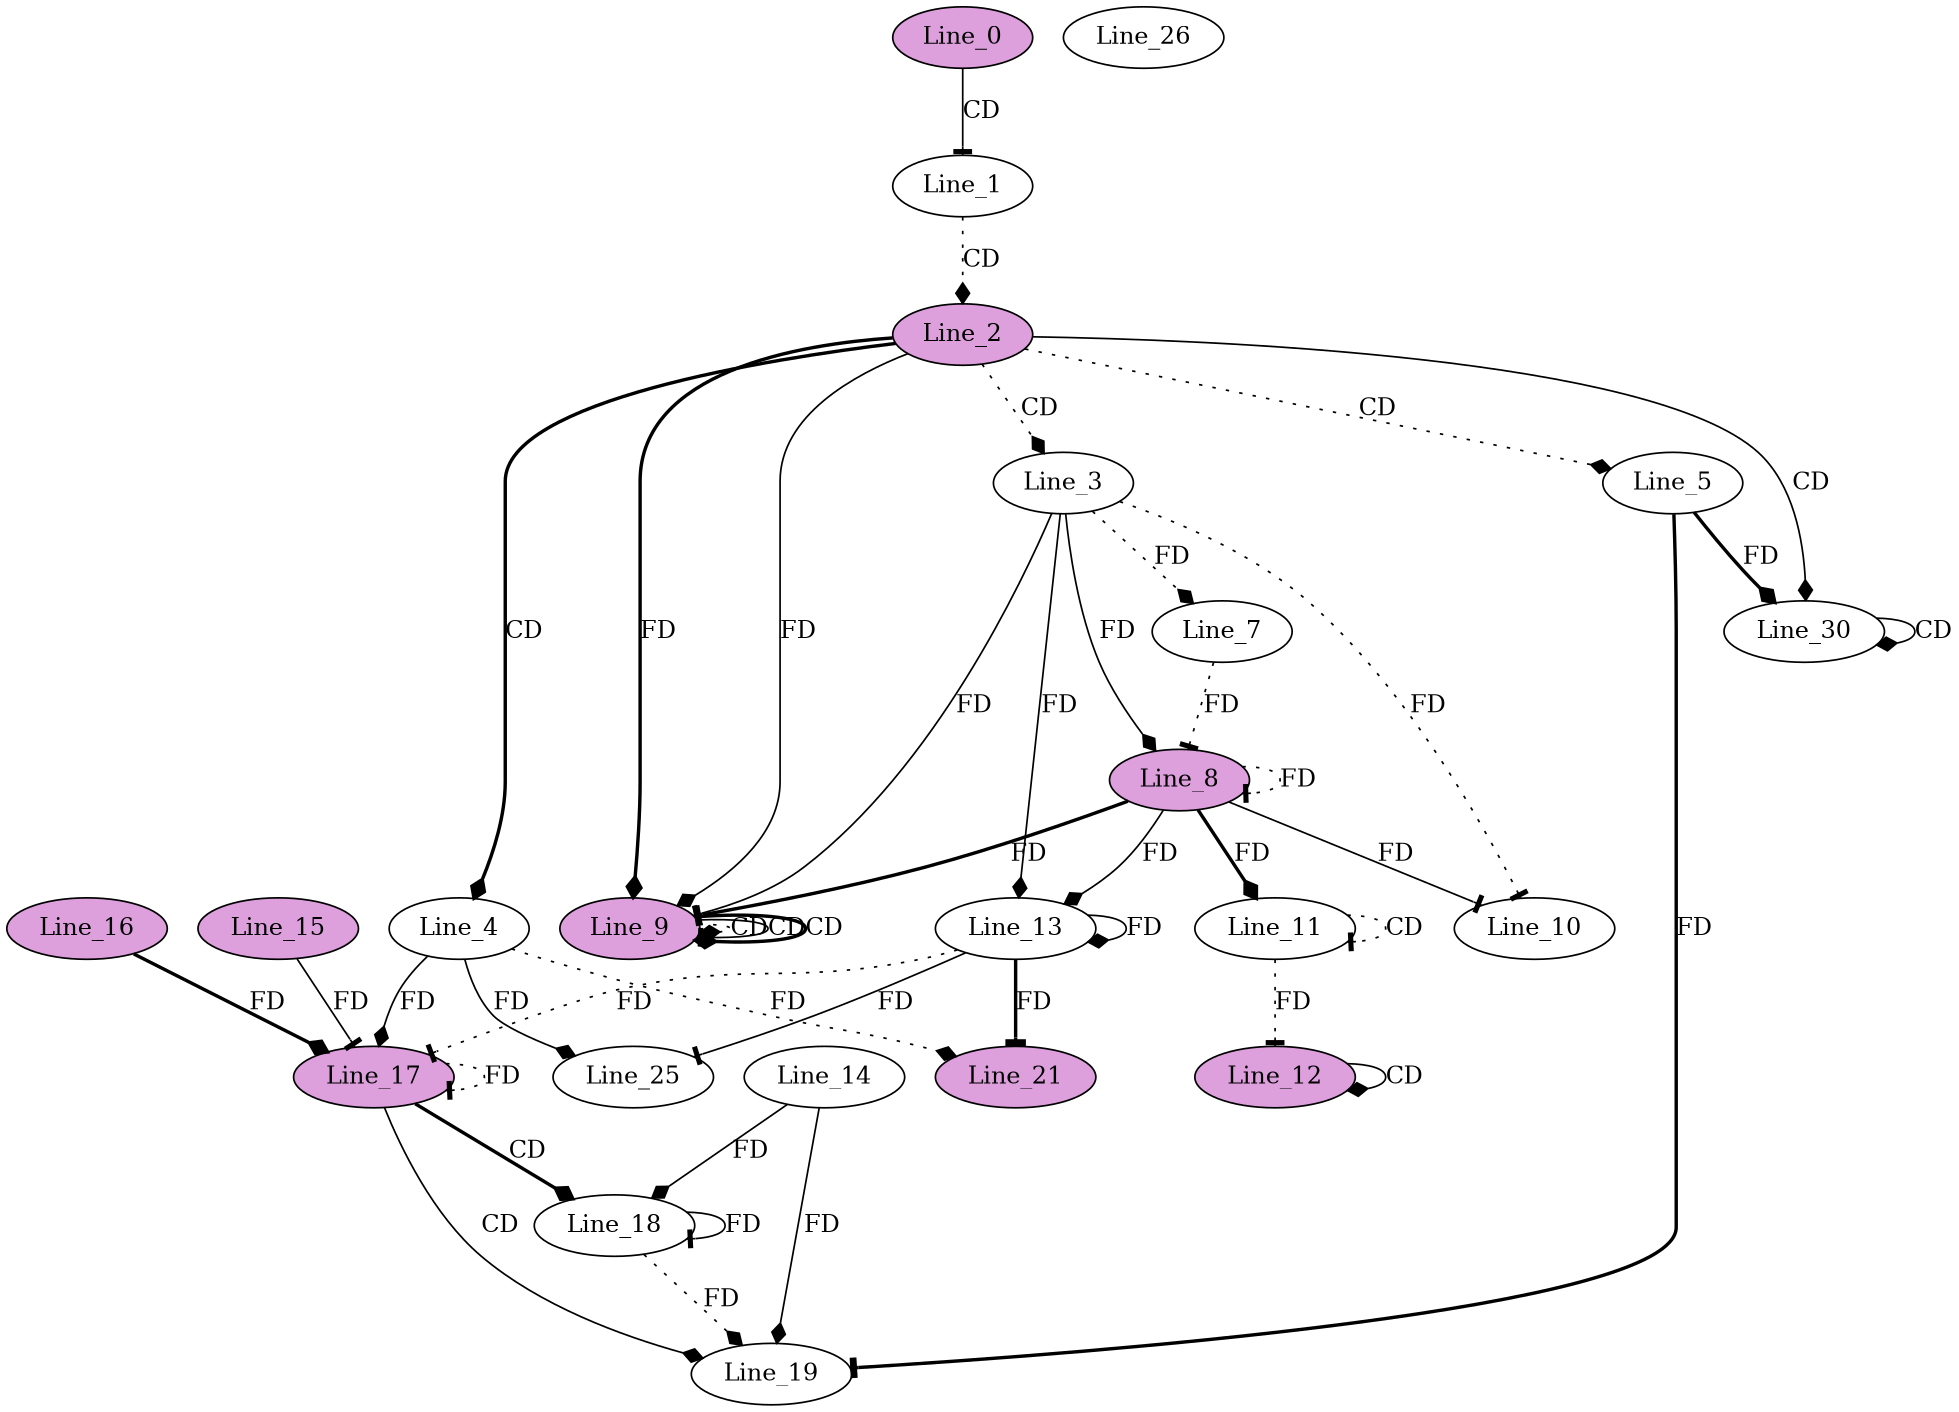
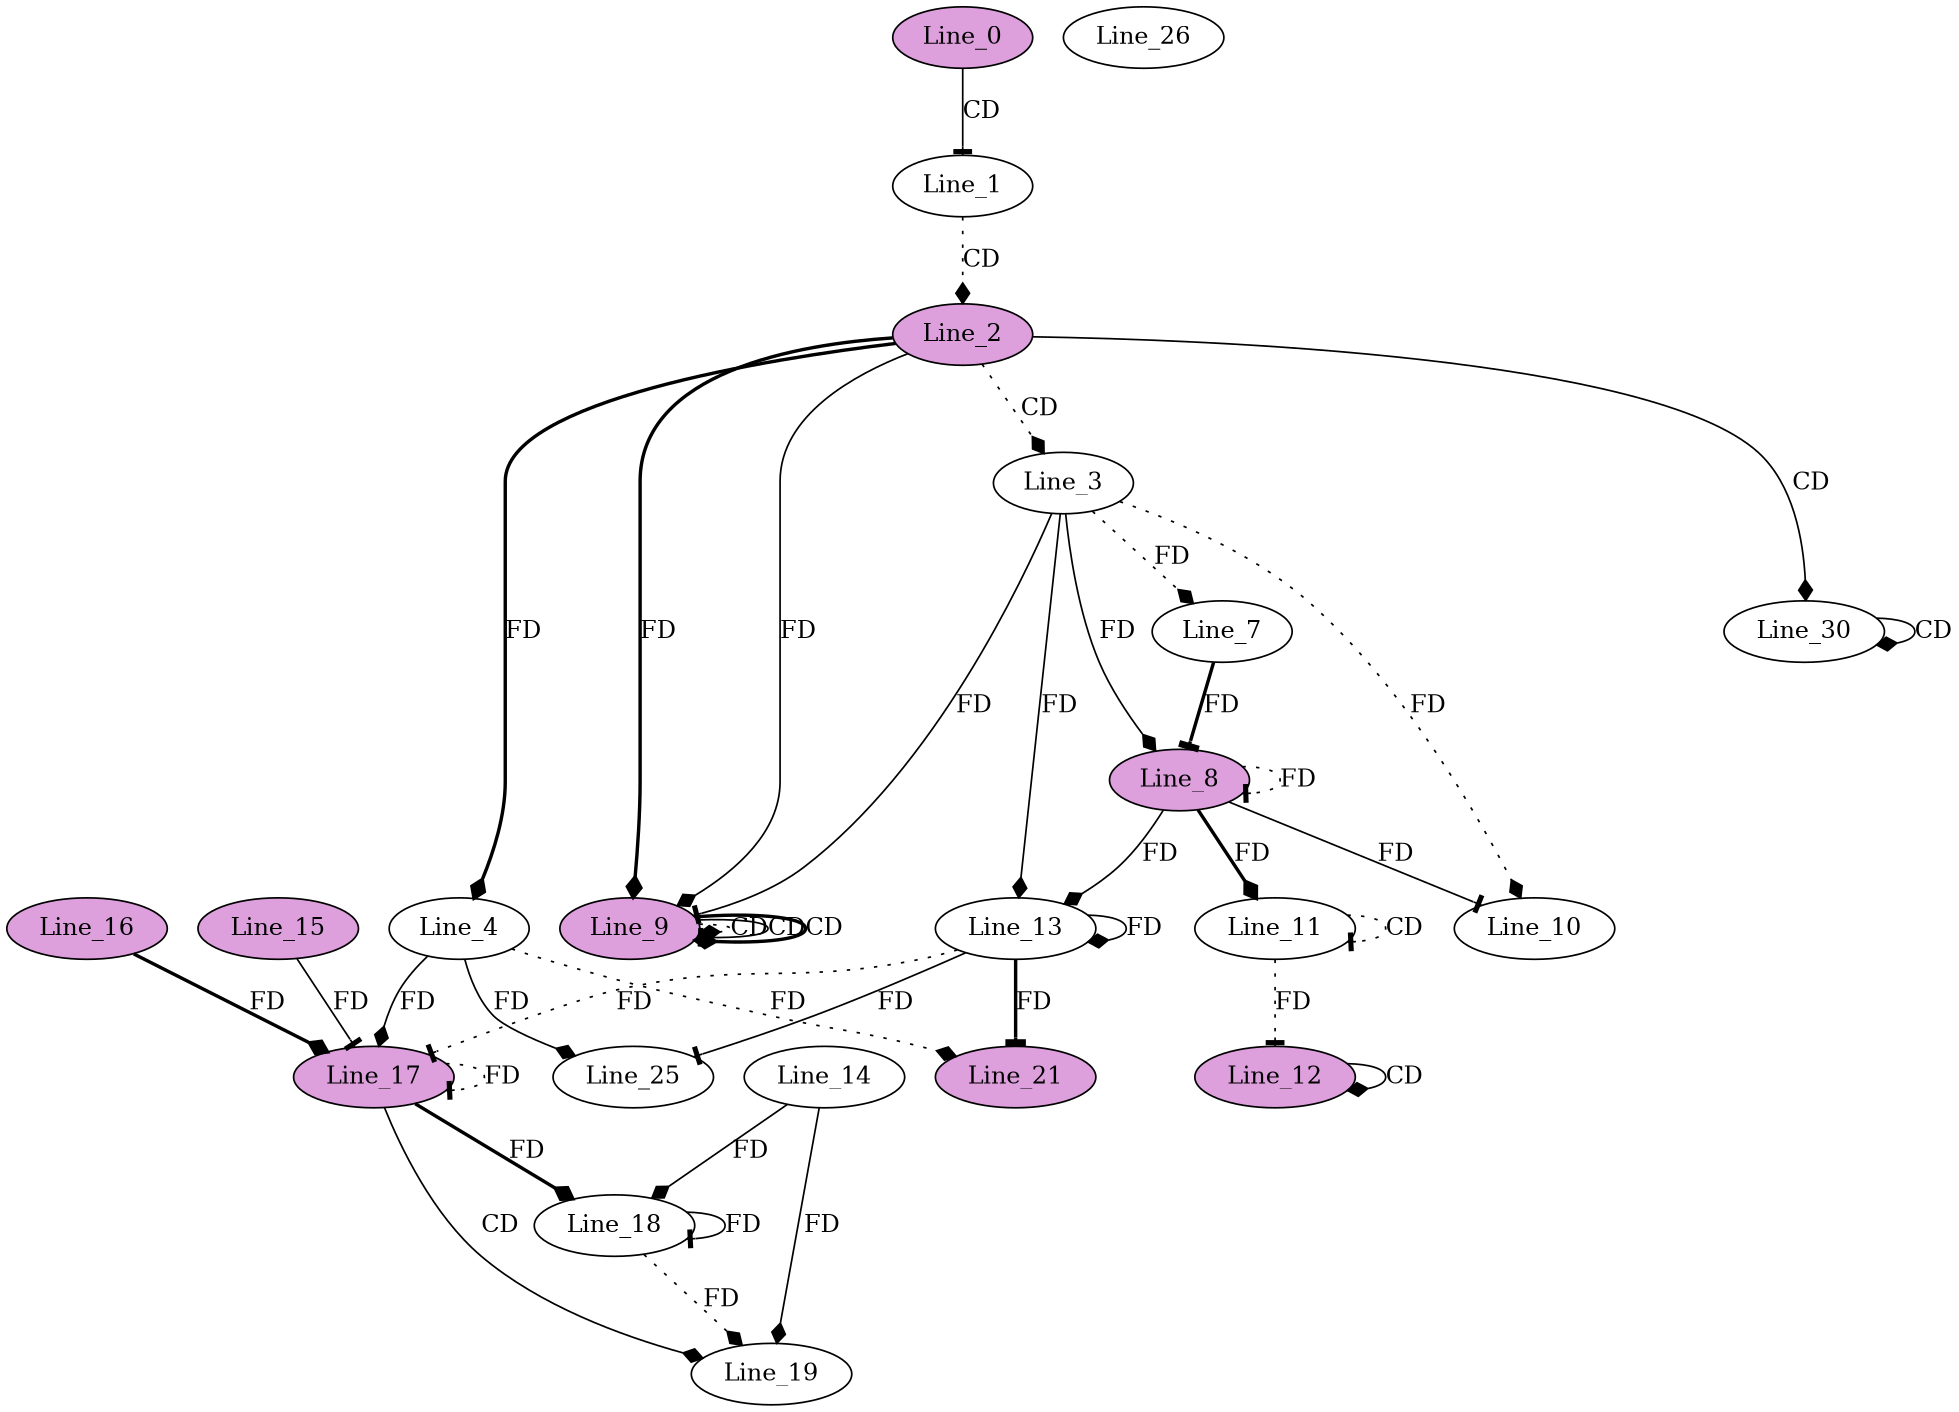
node "Line_5": removed
edge "Line_2" -> "Line_4": label "CD" -> "FD"
edge "Line_3" -> "Line_10": arrowhead tee -> diamond
edge "Line_7" -> "Line_8": style dotted -> bold
edge "Line_8" -> "Line_9": removed, label "FD"
edge "Line_17" -> "Line_18": label "CD" -> "FD"
